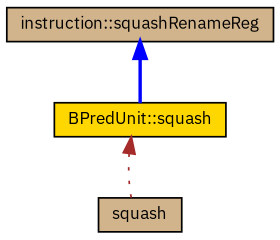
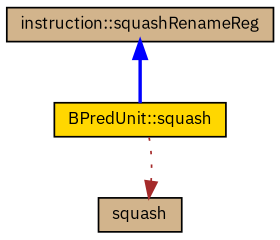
edge "squash" -> "BPredUnit::squash": reversed
